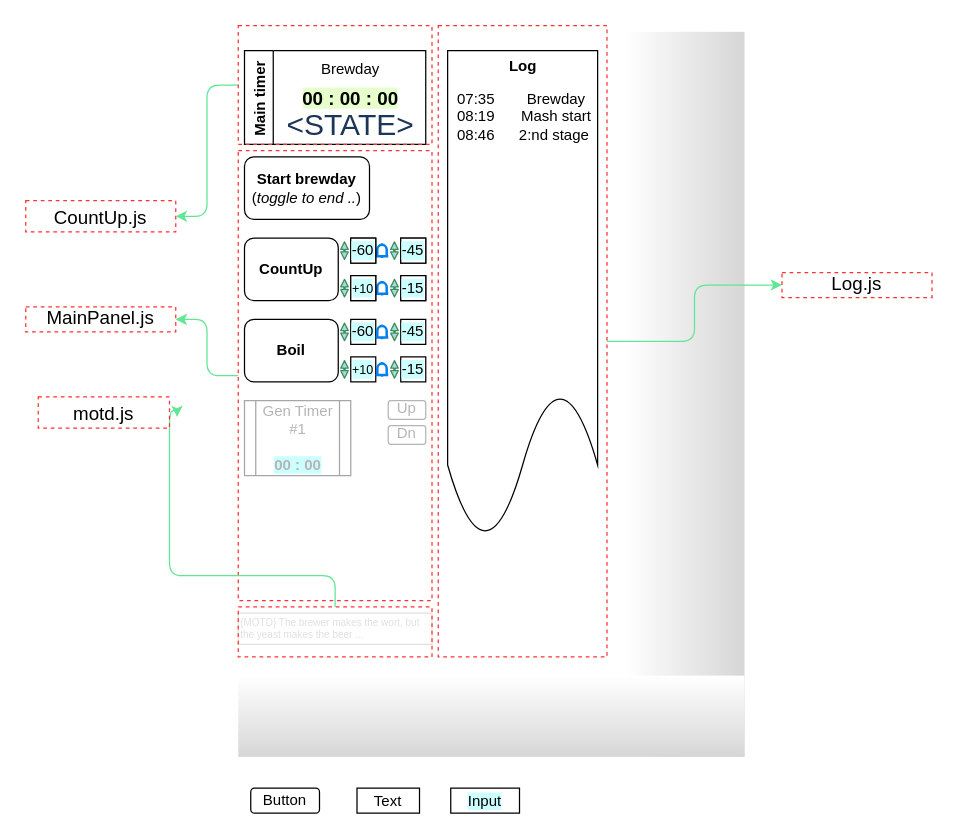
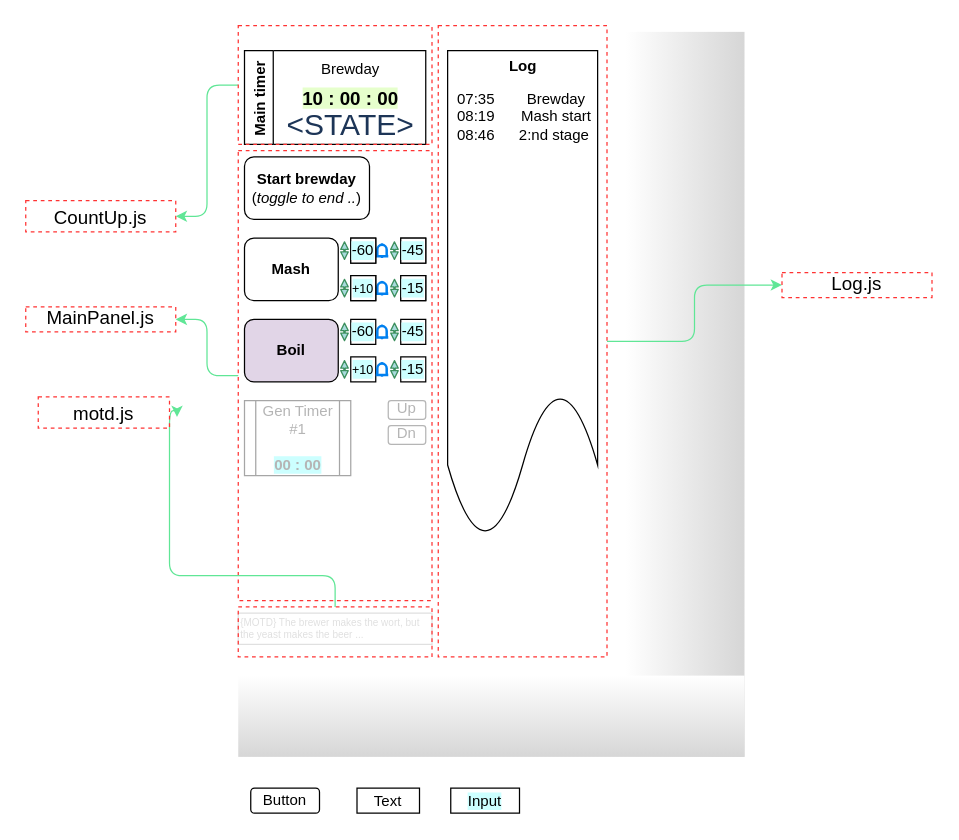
node "00 : 00 : 00": label "00 : 00 : 00" -> "10 : 00 : 00"
node "CountUp": label "CountUp" -> "Mash"
node "Boil": fillcolor #ffffff -> #e1d5e7
